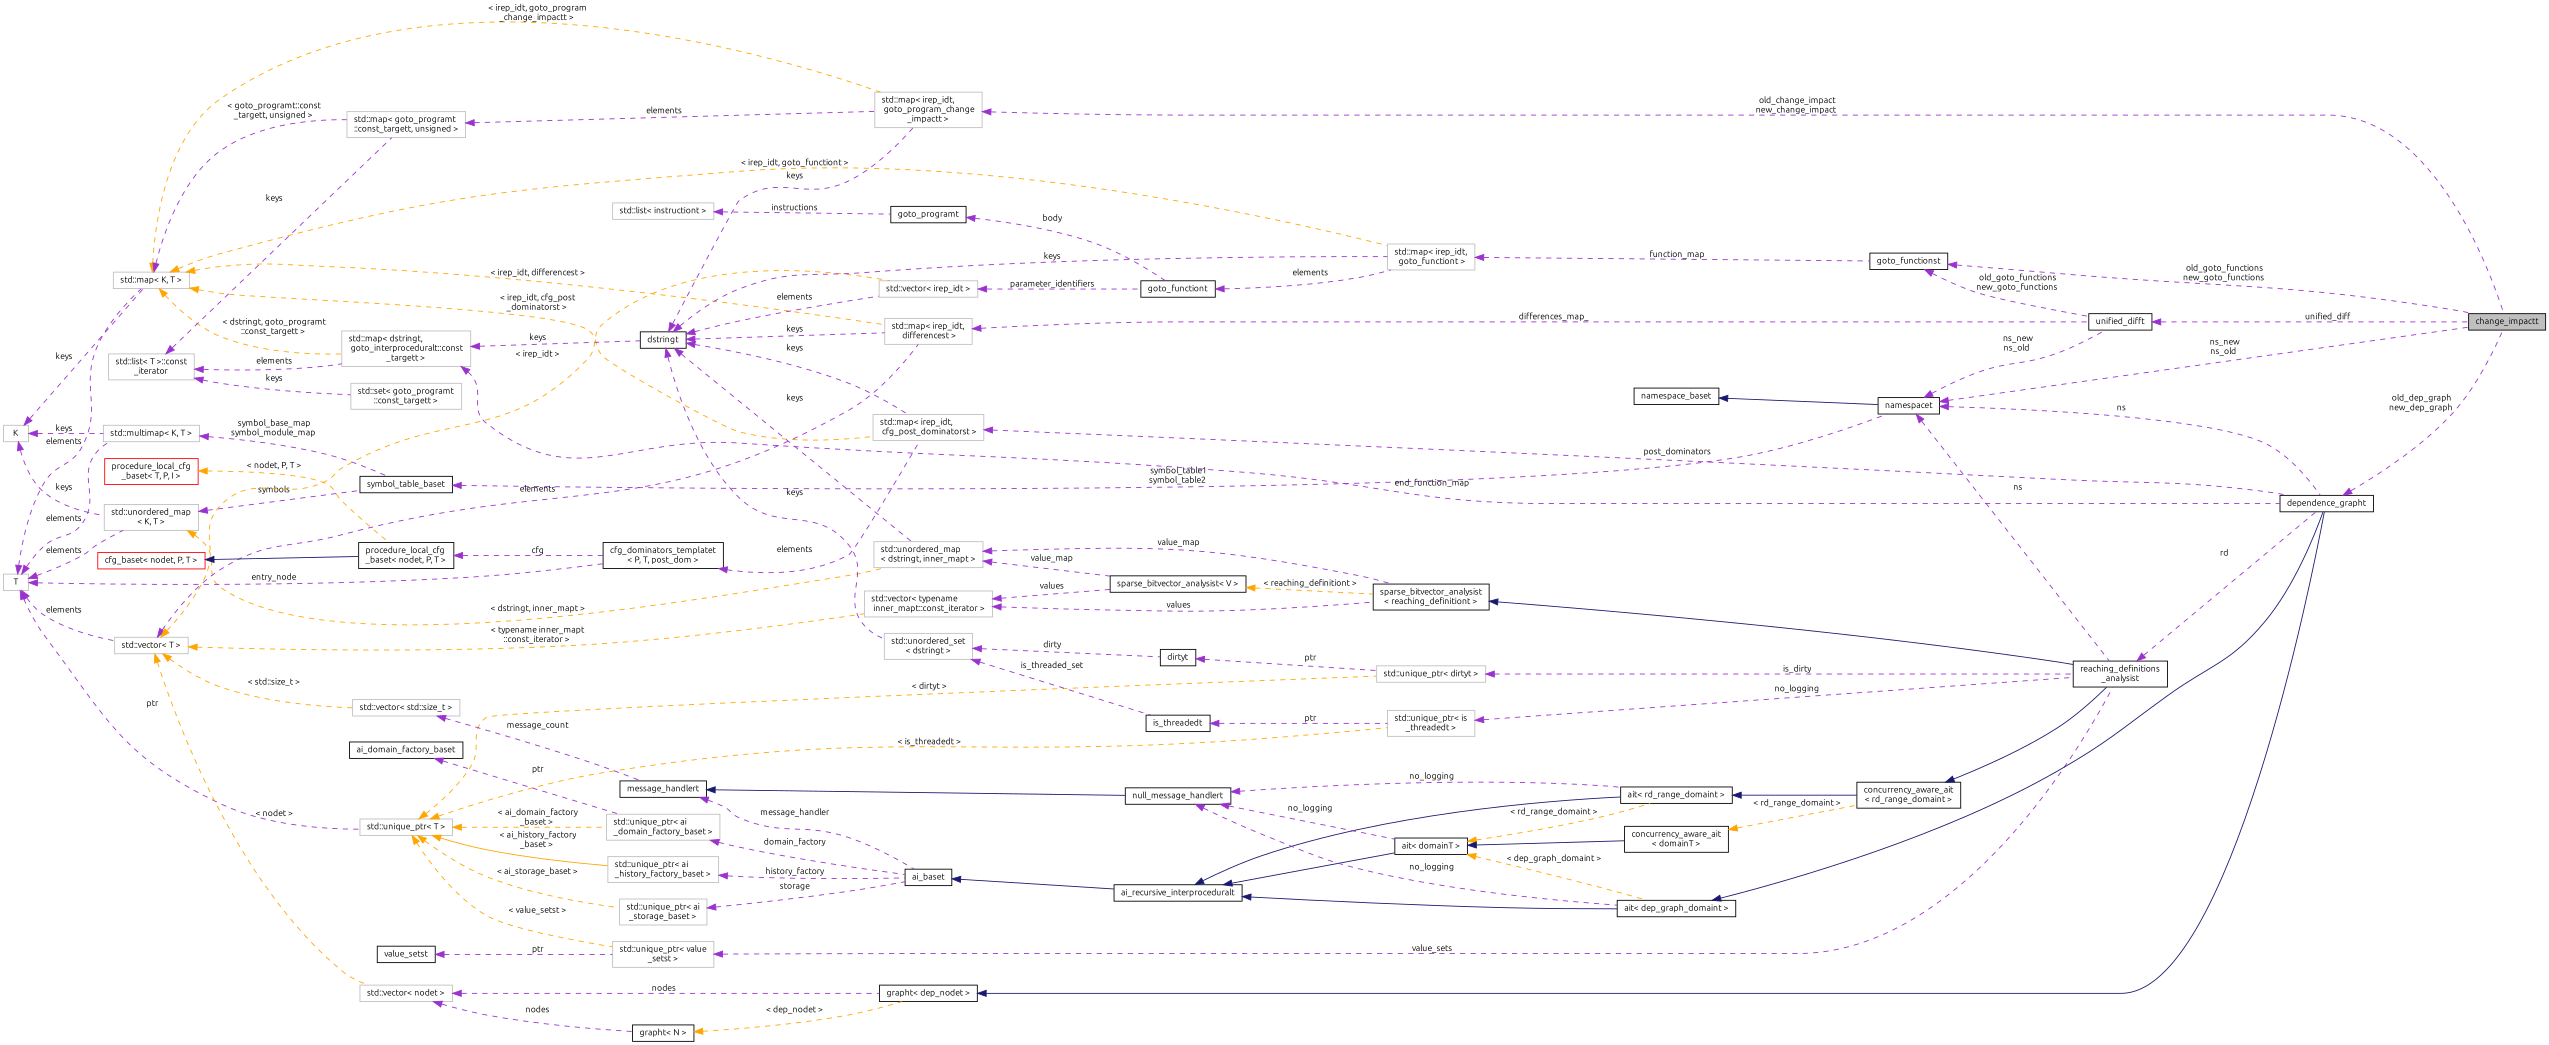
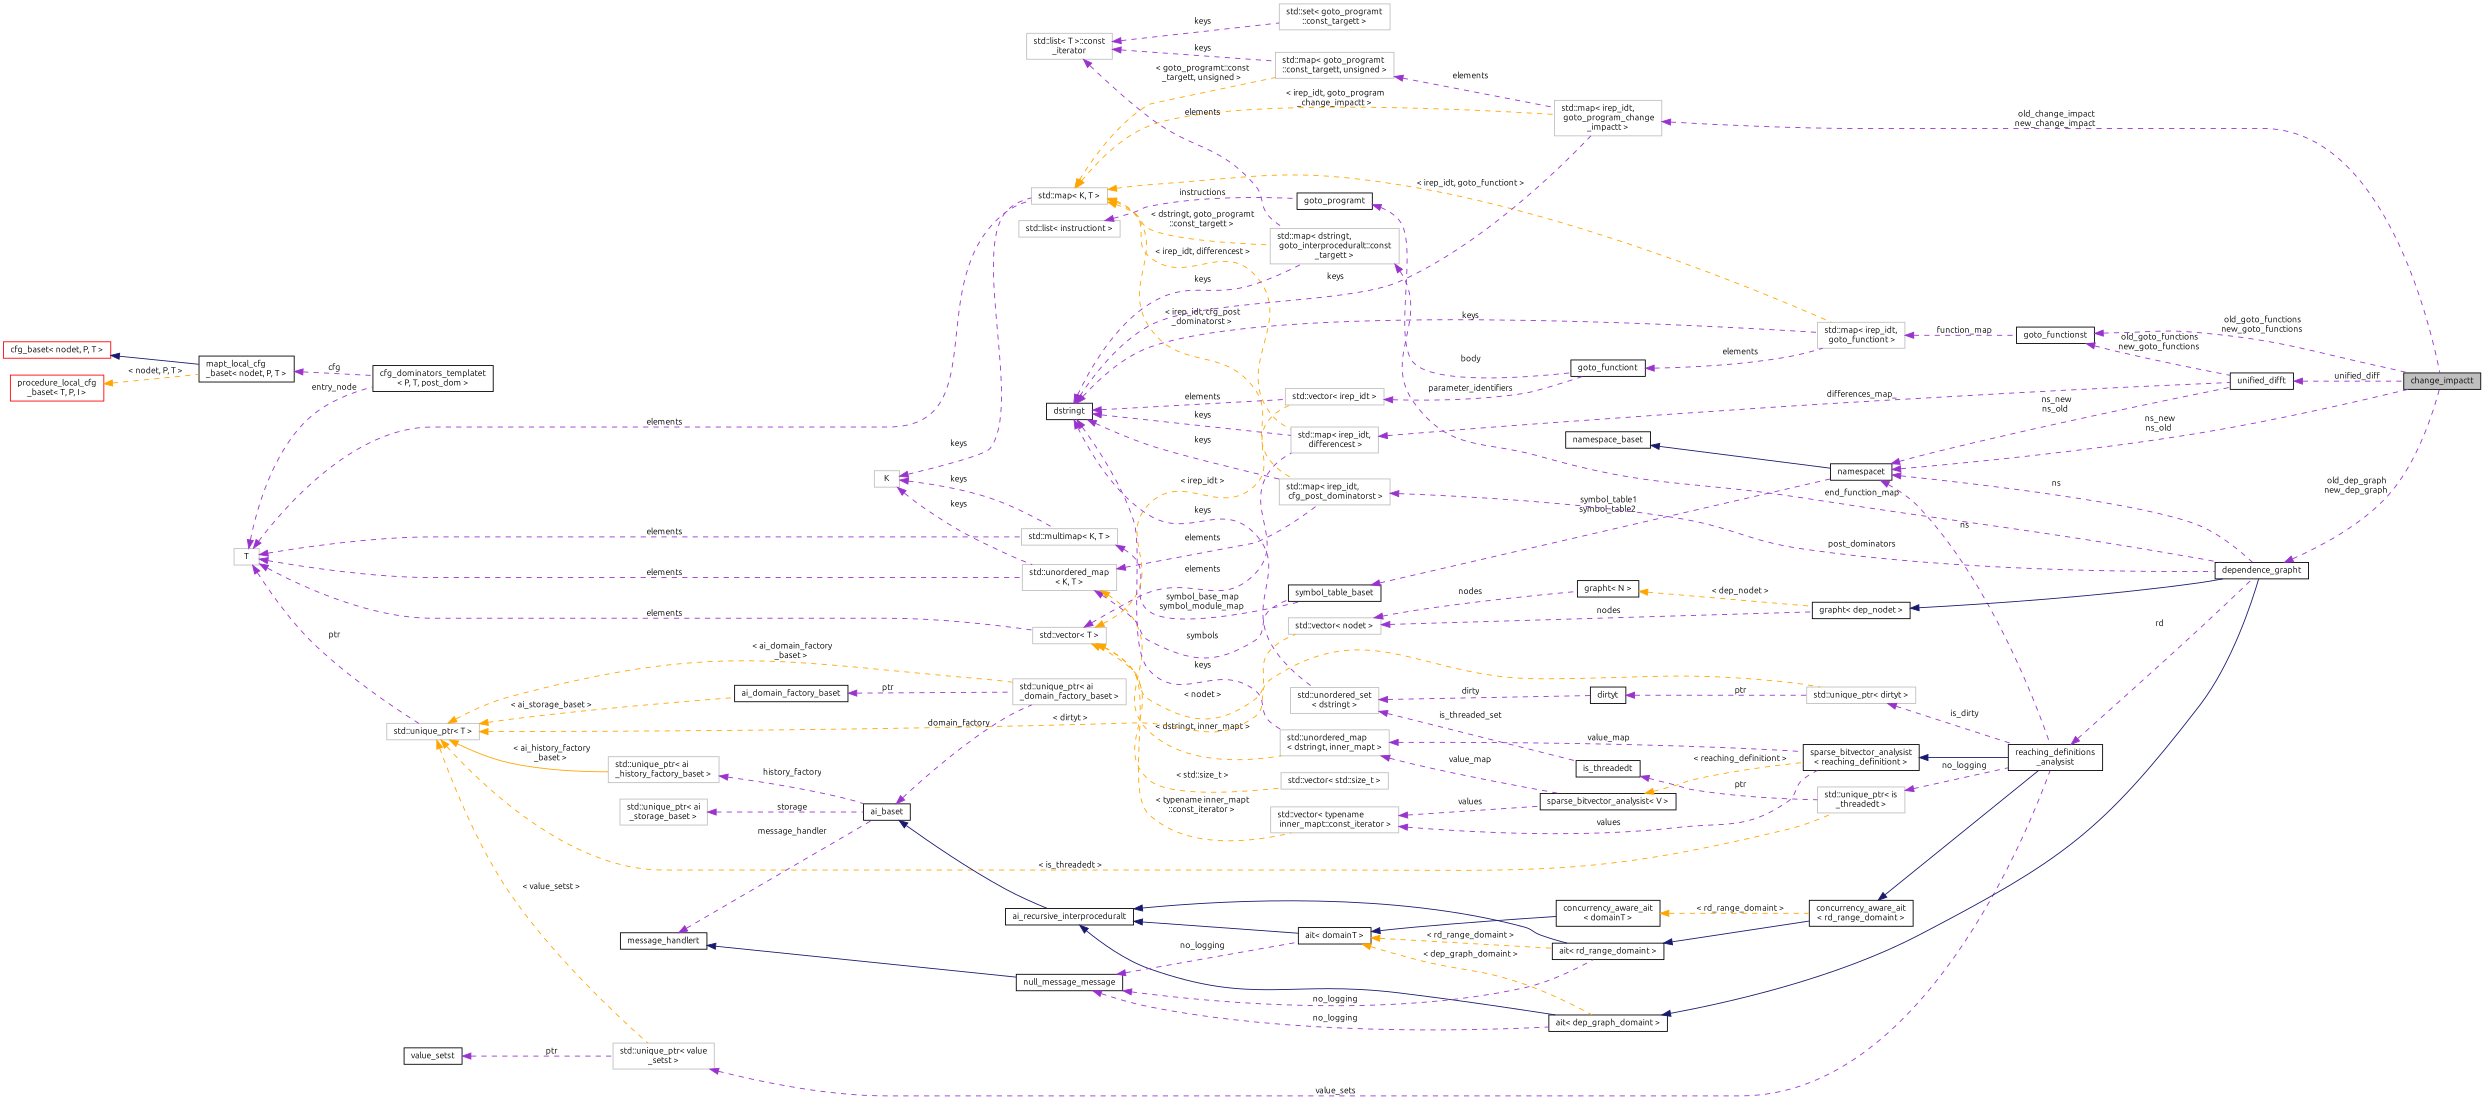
edge "std::map< goto_programt ::const_targett, unsigned >" -> "std::map< K, T >": color darkorchid3 -> orange
edge "dstringt" -> "std::map< dstringt, goto_interproceduralt::const _targett >": reversed
edge "std::map< irep_idt, cfg_post_dominatorst >" -> "cfg_dominators_templatet < P, T, post_dom >": now "std::map< irep_idt, cfg_post_dominatorst >" -> "std::unordered_map < K, T >"
node "procedure_local_cfg _baset< nodet, P, T >": label "procedure_local_cfg _baset< nodet, P, T >" -> "mapt_local_cfg _baset< nodet, P, T >"
edge "message_handlert" -> "std::vector< std::size_t >": removed, label "message_count"
node "null_message_handlert": label "null_message_handlert" -> "null_message_message"
edge "ai_baset" -> "std::unique_ptr< ai _domain_factory_baset >": reversed
edge "std::unique_ptr< ai _storage_baset >" -> "std::unique_ptr< T >": now "ai_domain_factory_baset" -> "std::unique_ptr< T >"
